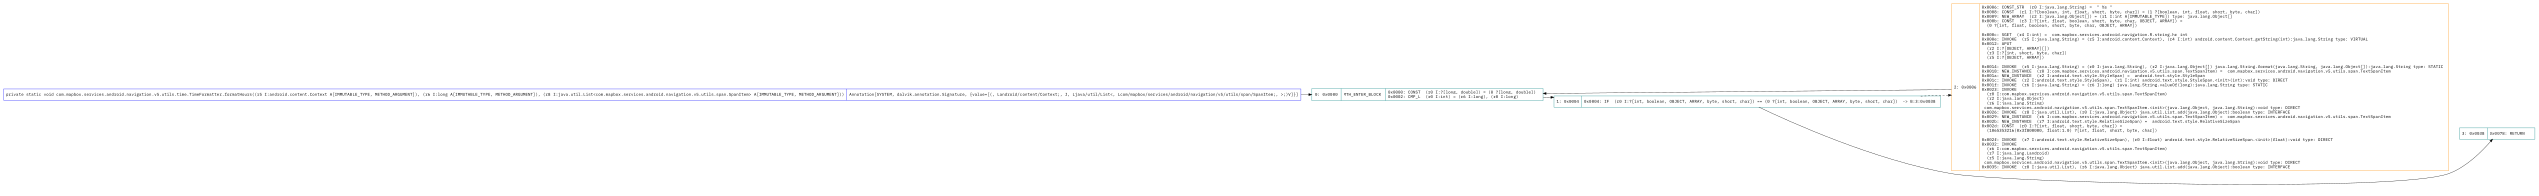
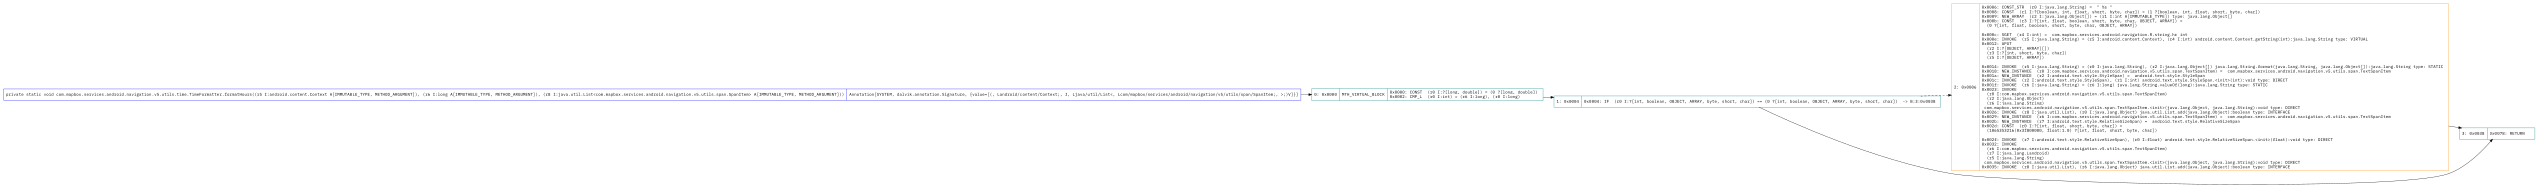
edge "2: 0x0006" -> "0: 0x0000": now "2: 0x0006" -> "3: 0x0038"
node "0: 0x0000": text "MTH_ENTER_BLOCK" -> "MTH_VIRTUAL_BLOCK"
